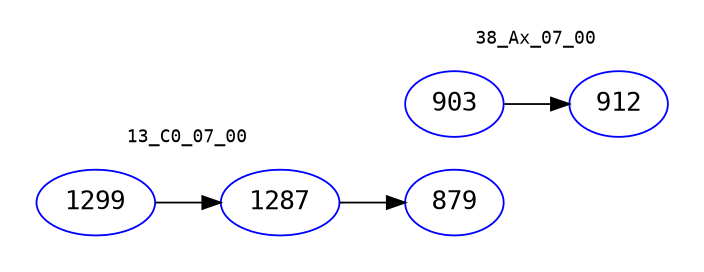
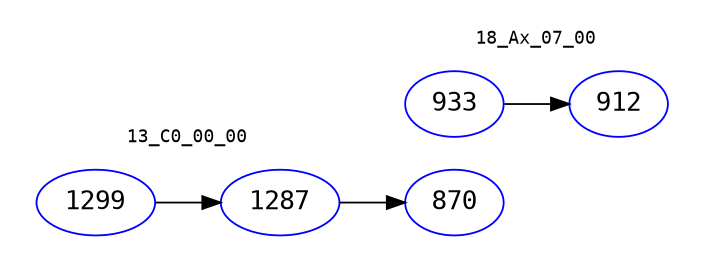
cluster "38_Ax_07_00": label "38_Ax_07_00" -> "18_Ax_07_00"
node "903": label "903" -> "933"
cluster "13_C0_07_00": label "13_C0_07_00" -> "13_C0_00_00"
node "879": label "879" -> "870"
